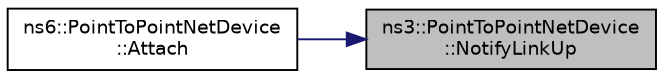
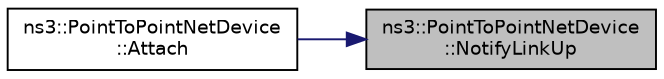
node "ns6::PointToPointNetDevice ::Attach": label "ns6::PointToPointNetDevice ::Attach" -> "ns3::PointToPointNetDevice ::Attach"
